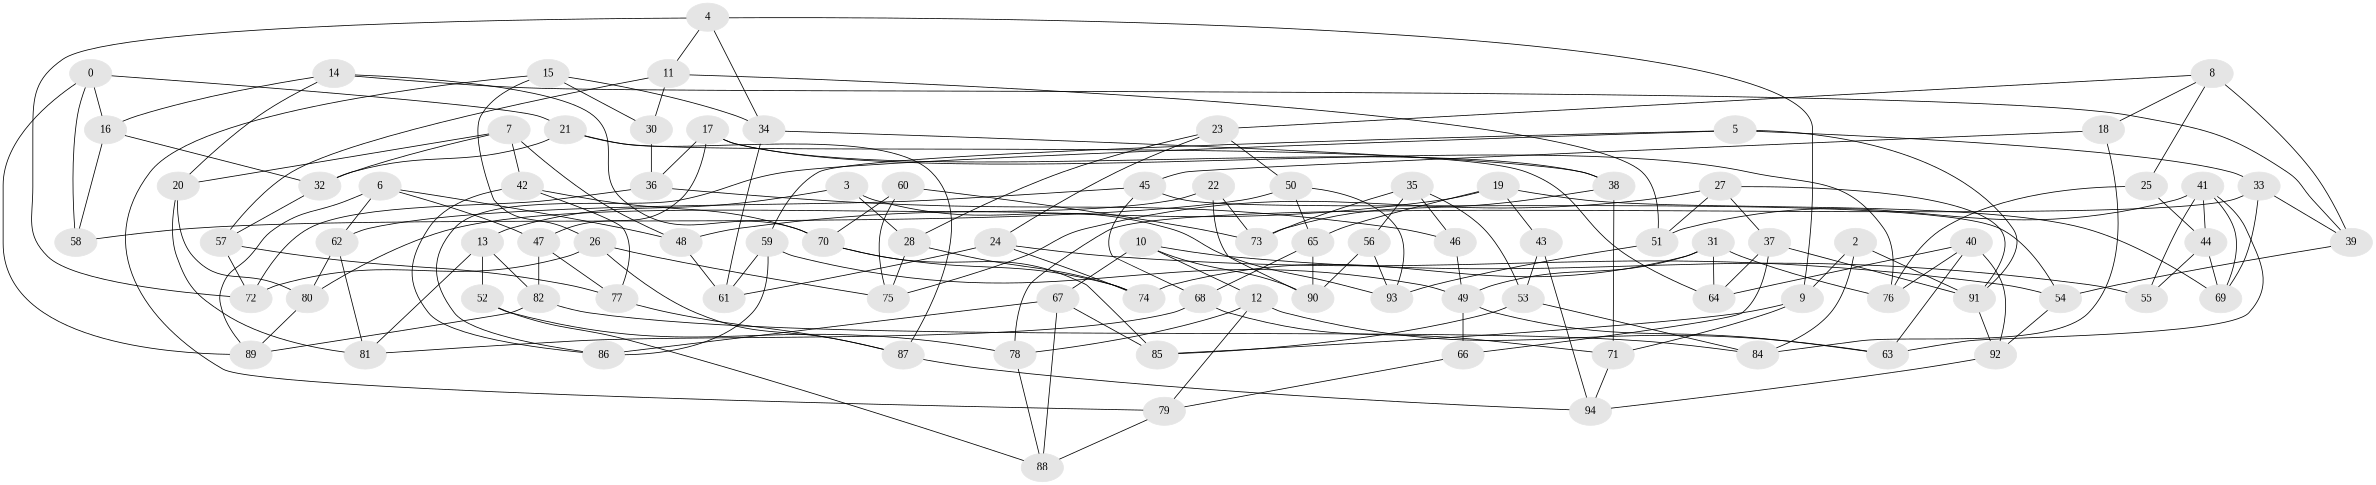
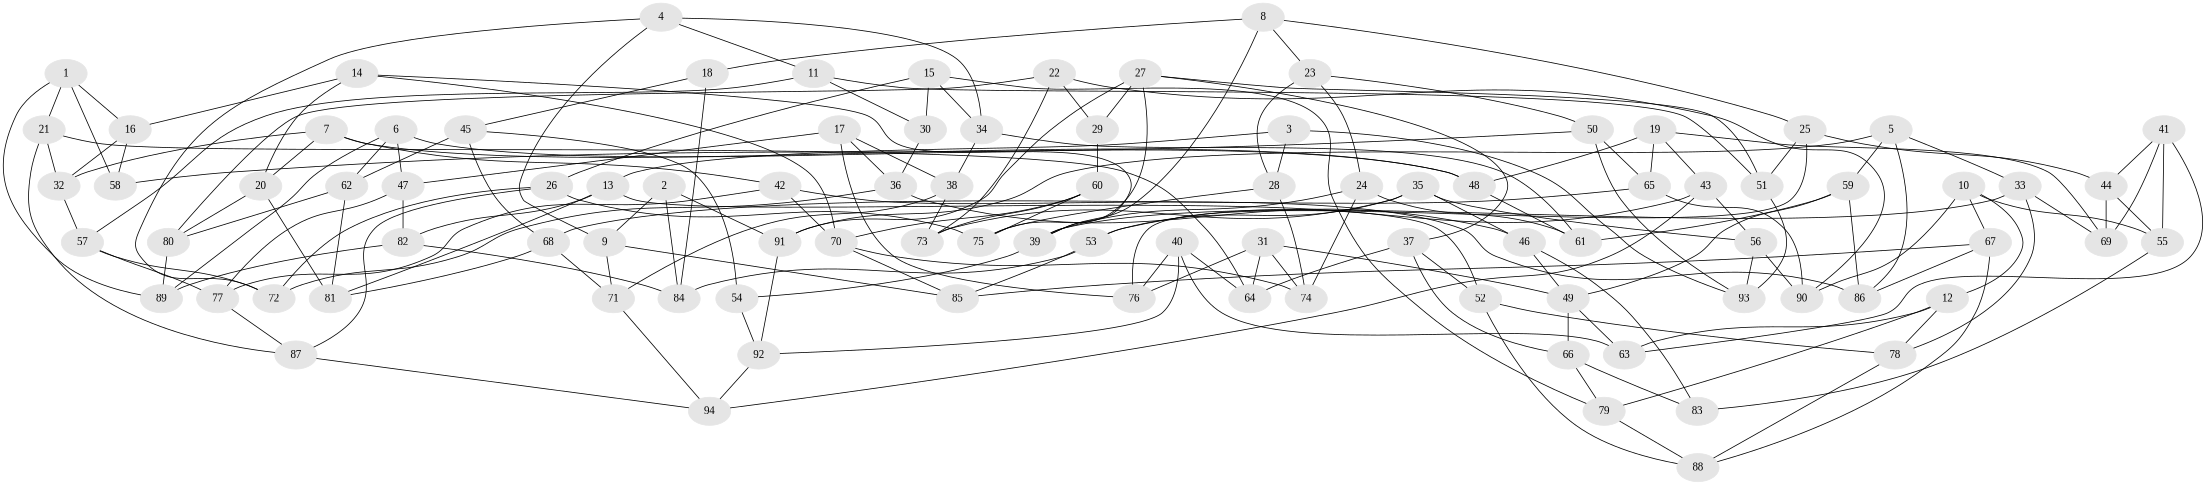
node "0": label "0" -> "1"
node "29": added
edge "43" -- "56": added
edge "41" -- "51": now "25" -- "51"
edge "24" -- "54": now "24" -- "39"
edge "37" -- "91": now "37" -- "52"
node "83": added
